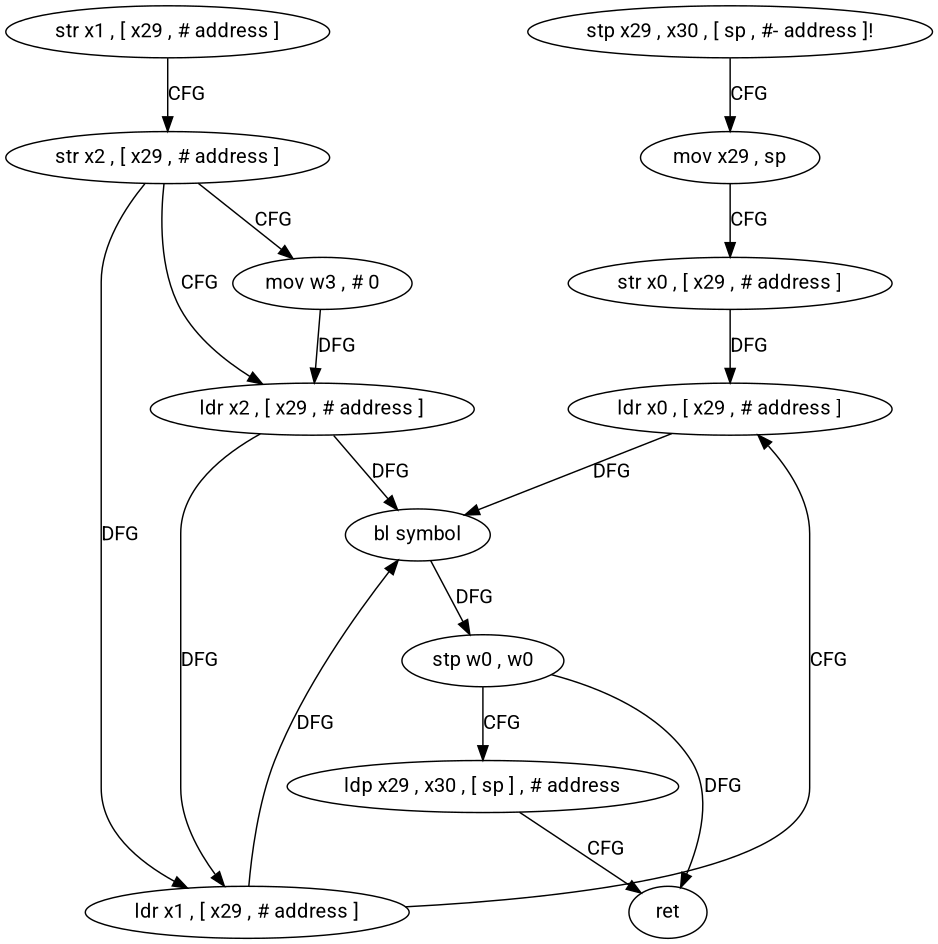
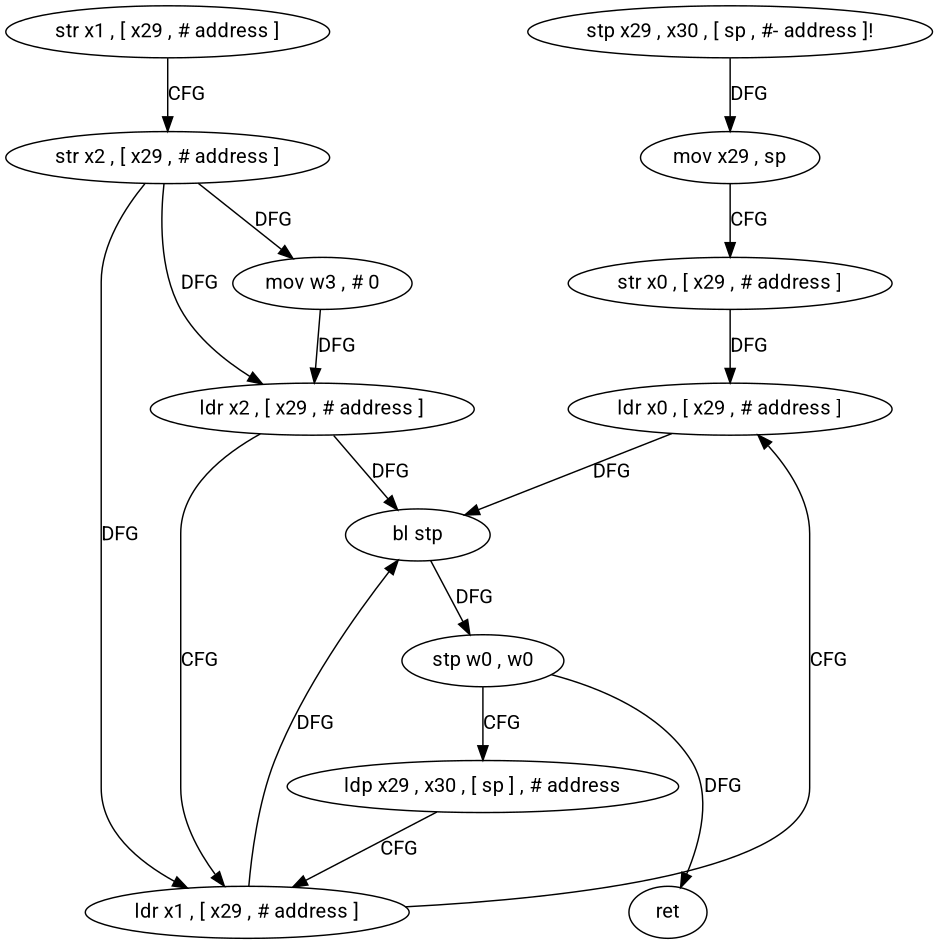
edge "stp x29 , x30 , [ sp , #- address ]!" -> "mov x29 , sp": label "CFG" -> "DFG"
edge "str x2 , [ x29 , # address ]" -> "mov w3 , # 0": label "CFG" -> "DFG"
edge "str x2 , [ x29 , # address ]" -> "ldr x2 , [ x29 , # address ]": label "CFG" -> "DFG"
node "bl symbol": label "bl symbol" -> "bl stp"
edge "ldr x2 , [ x29 , # address ]" -> "ldr x1 , [ x29 , # address ]": label "DFG" -> "CFG"
edge "ldp x29 , x30 , [ sp ] , # address" -> "ret": now "ldp x29 , x30 , [ sp ] , # address" -> "ldr x1 , [ x29 , # address ]"
